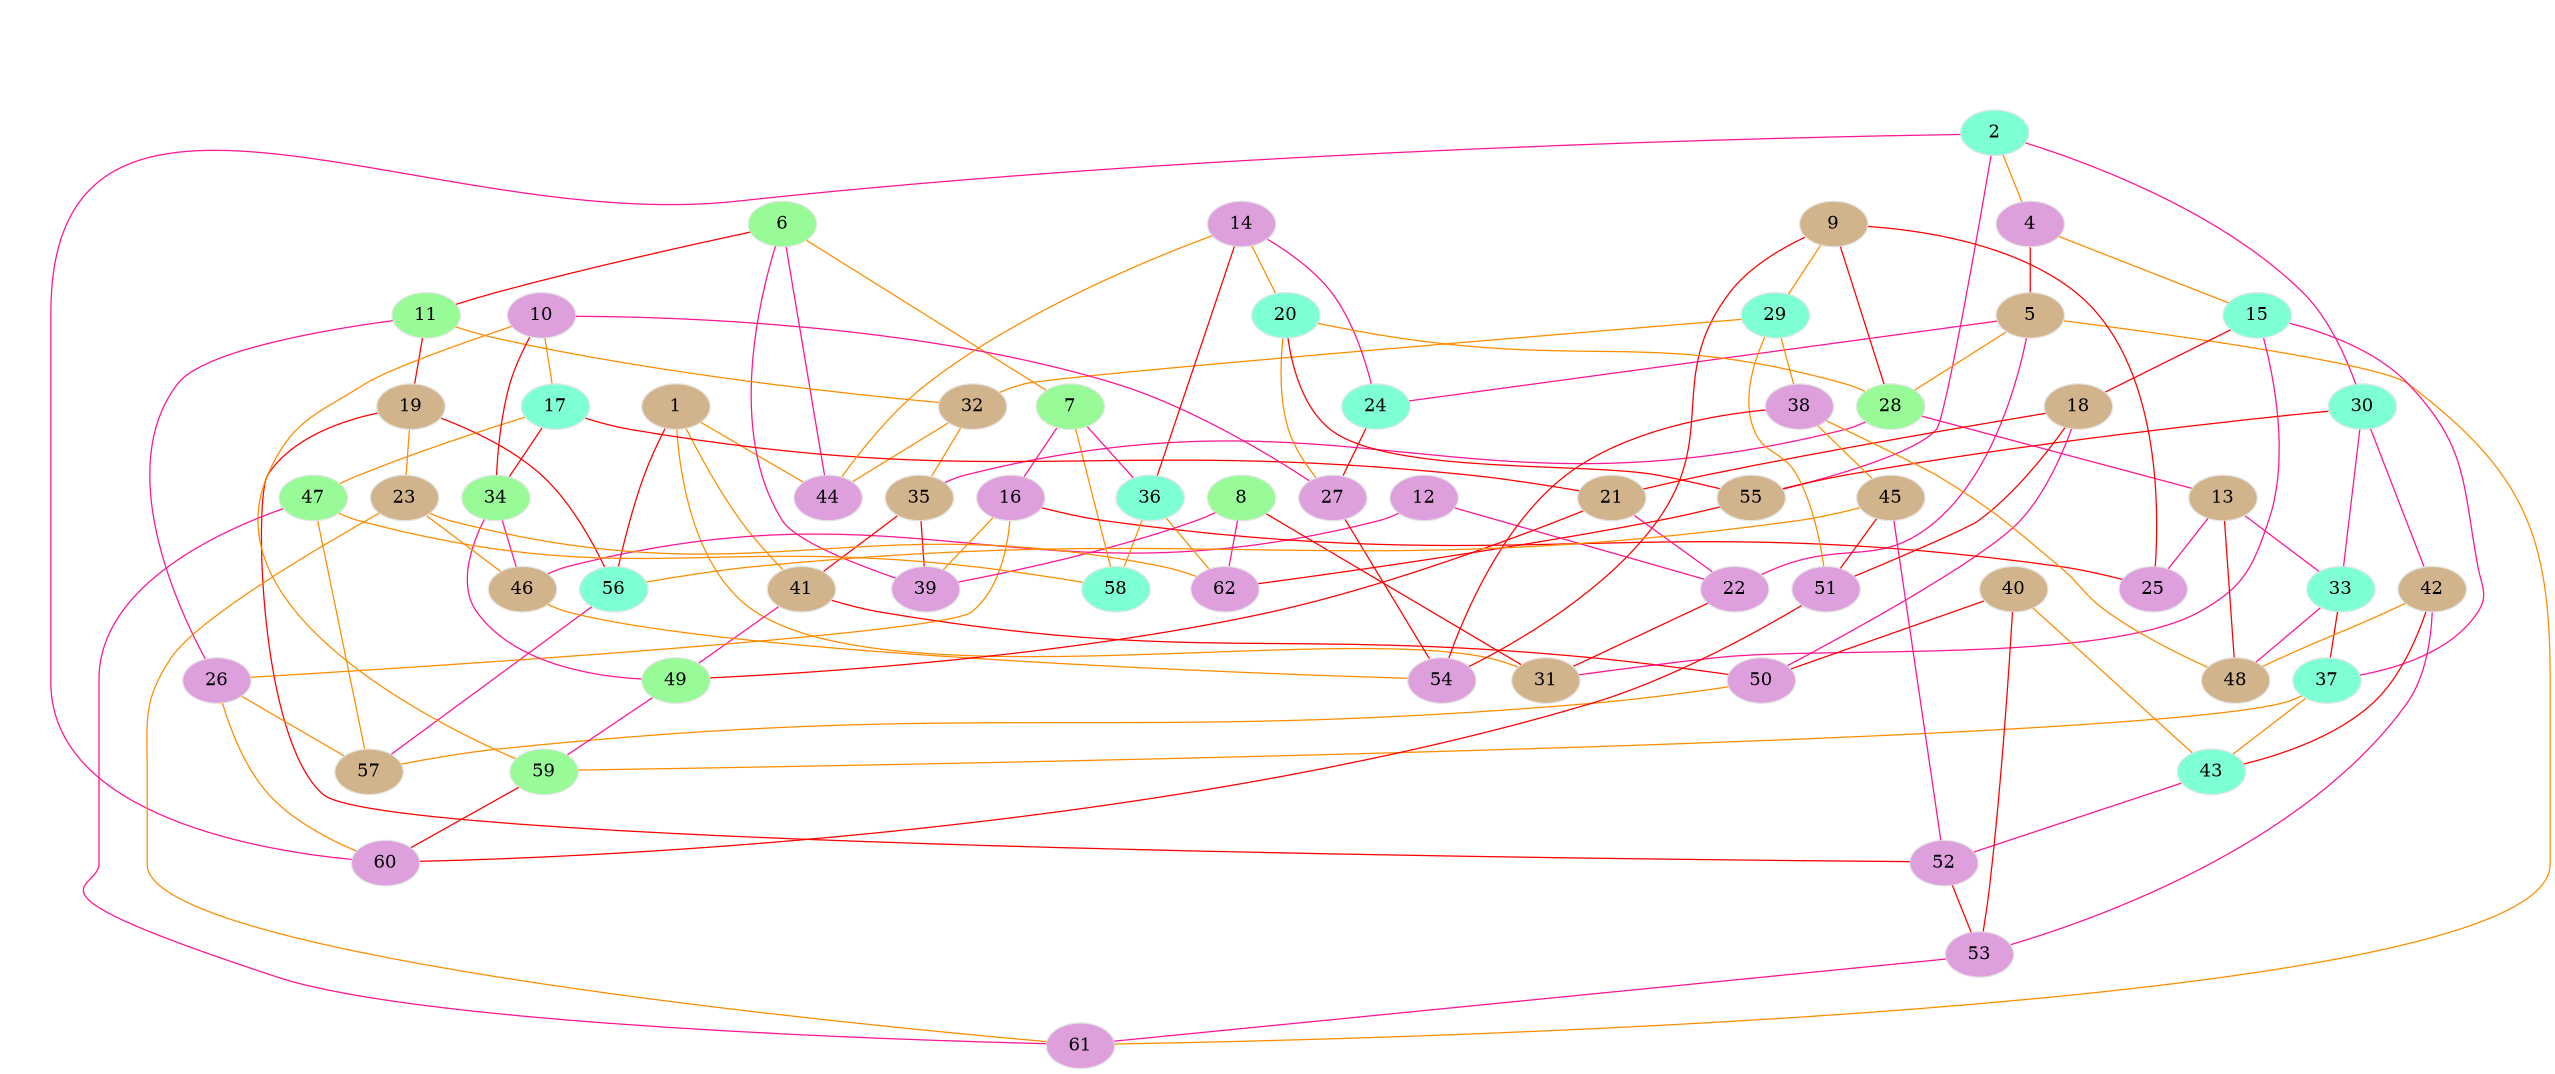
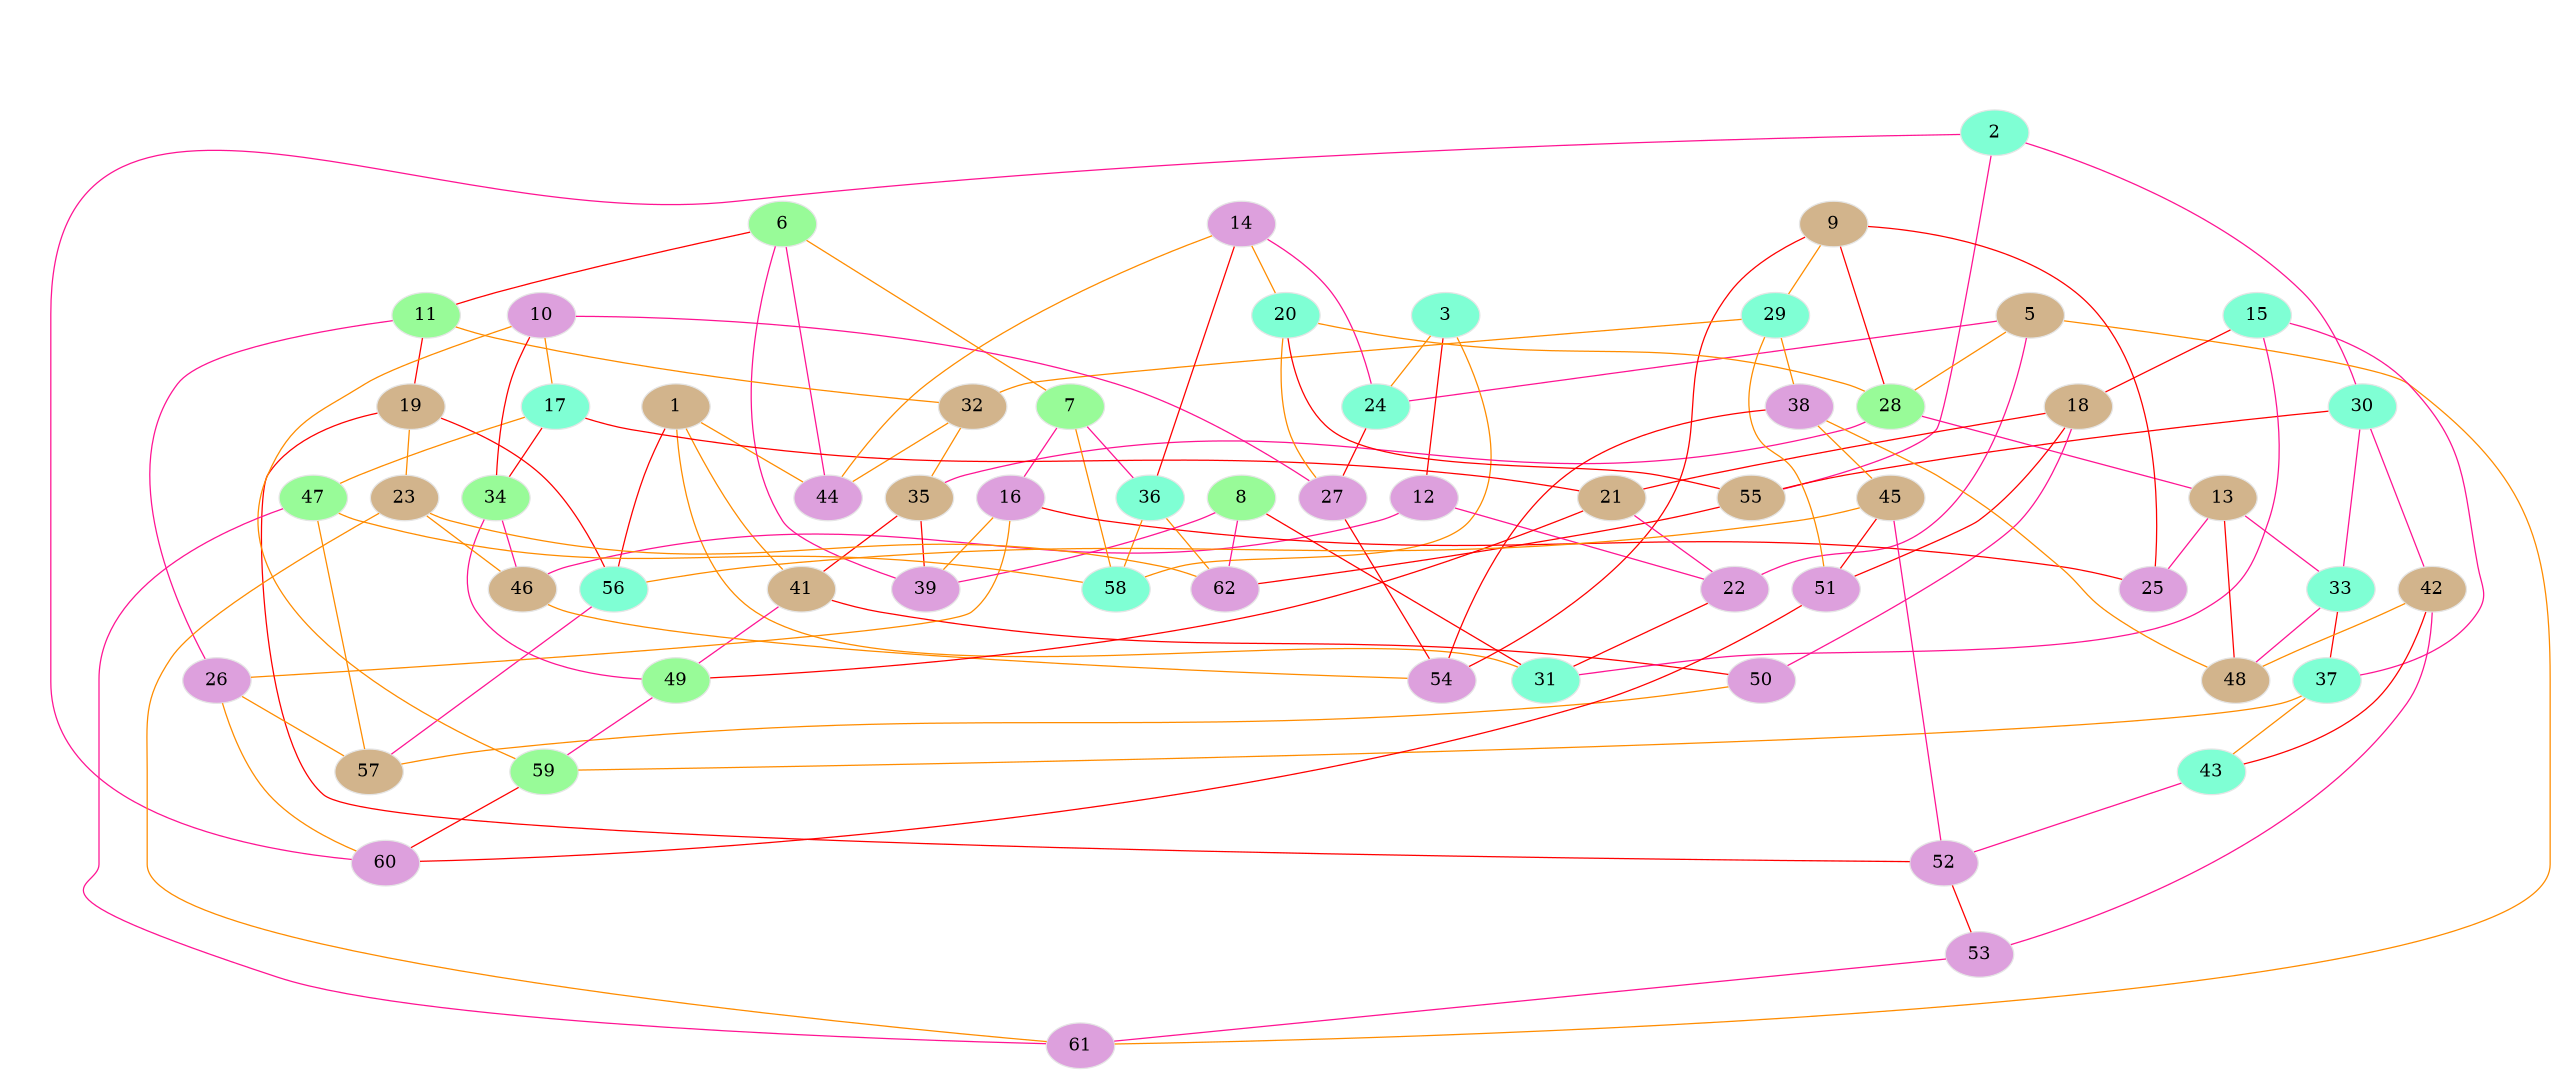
node "4": removed
node "3": added
node "40": removed
node "31": fillcolor tan -> aquamarine
